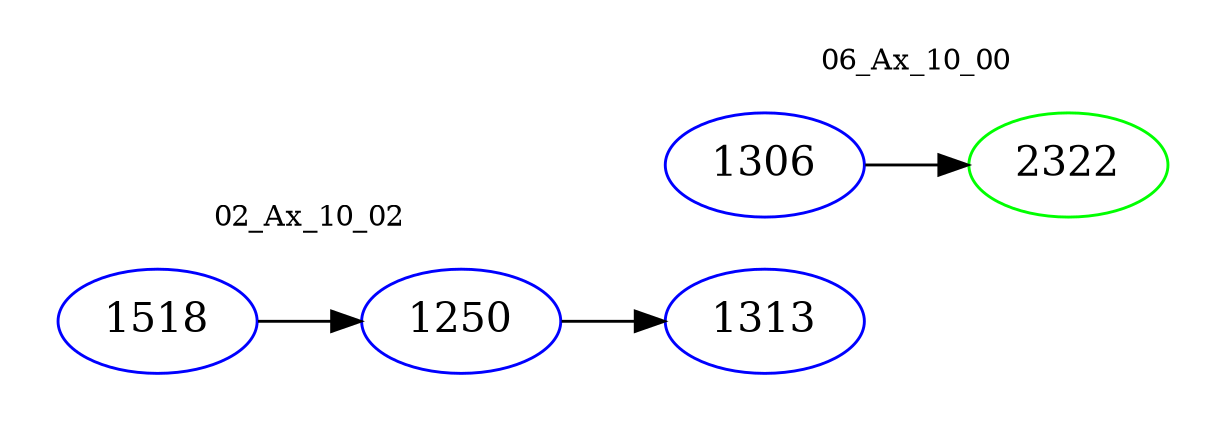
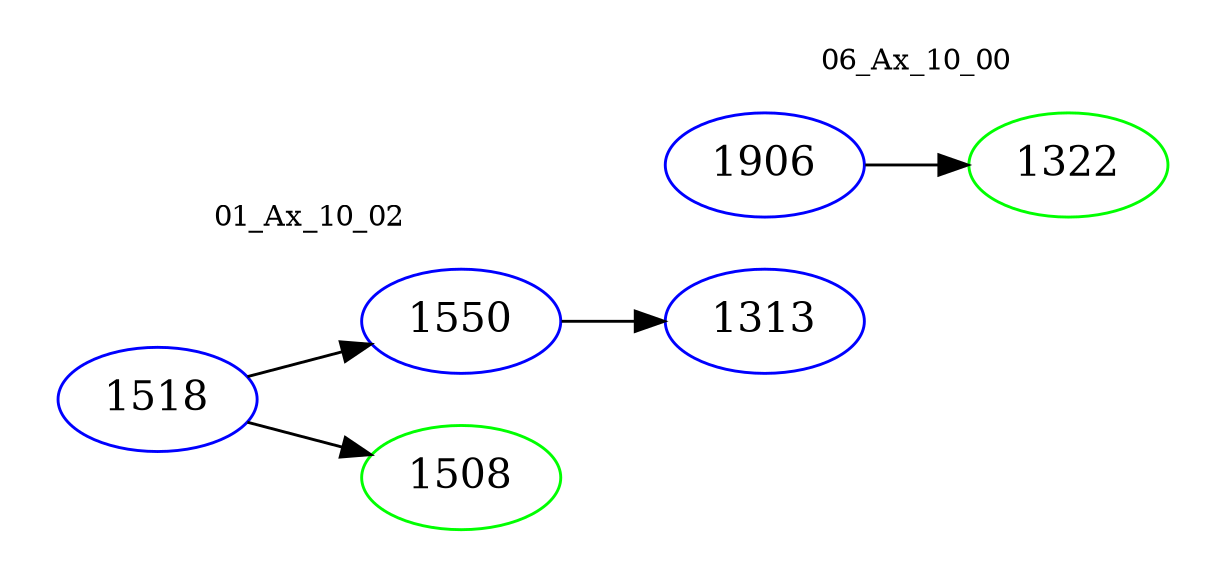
node "1306": label "1306" -> "1906"
node "2322": label "2322" -> "1322"
cluster "02_Ax_10_02": label "02_Ax_10_02" -> "01_Ax_10_02"
node "1250": label "1250" -> "1550"
node "1508": added
